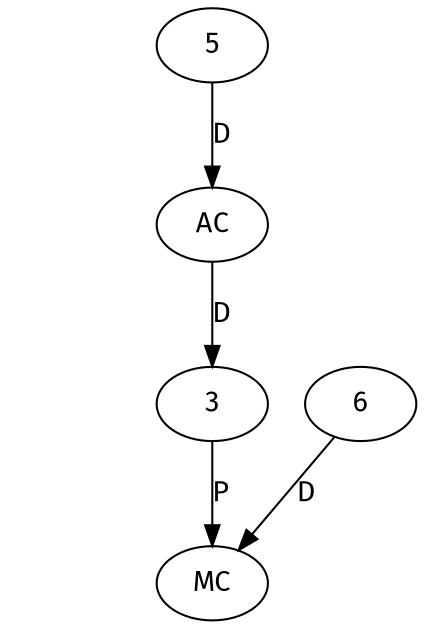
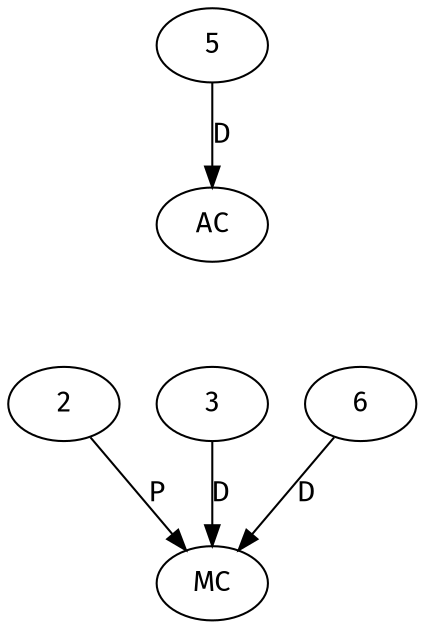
edge "AC" -> "3": removed, label "D"
node "2": added
edge "3" -> "MC": label "P" -> "D"
